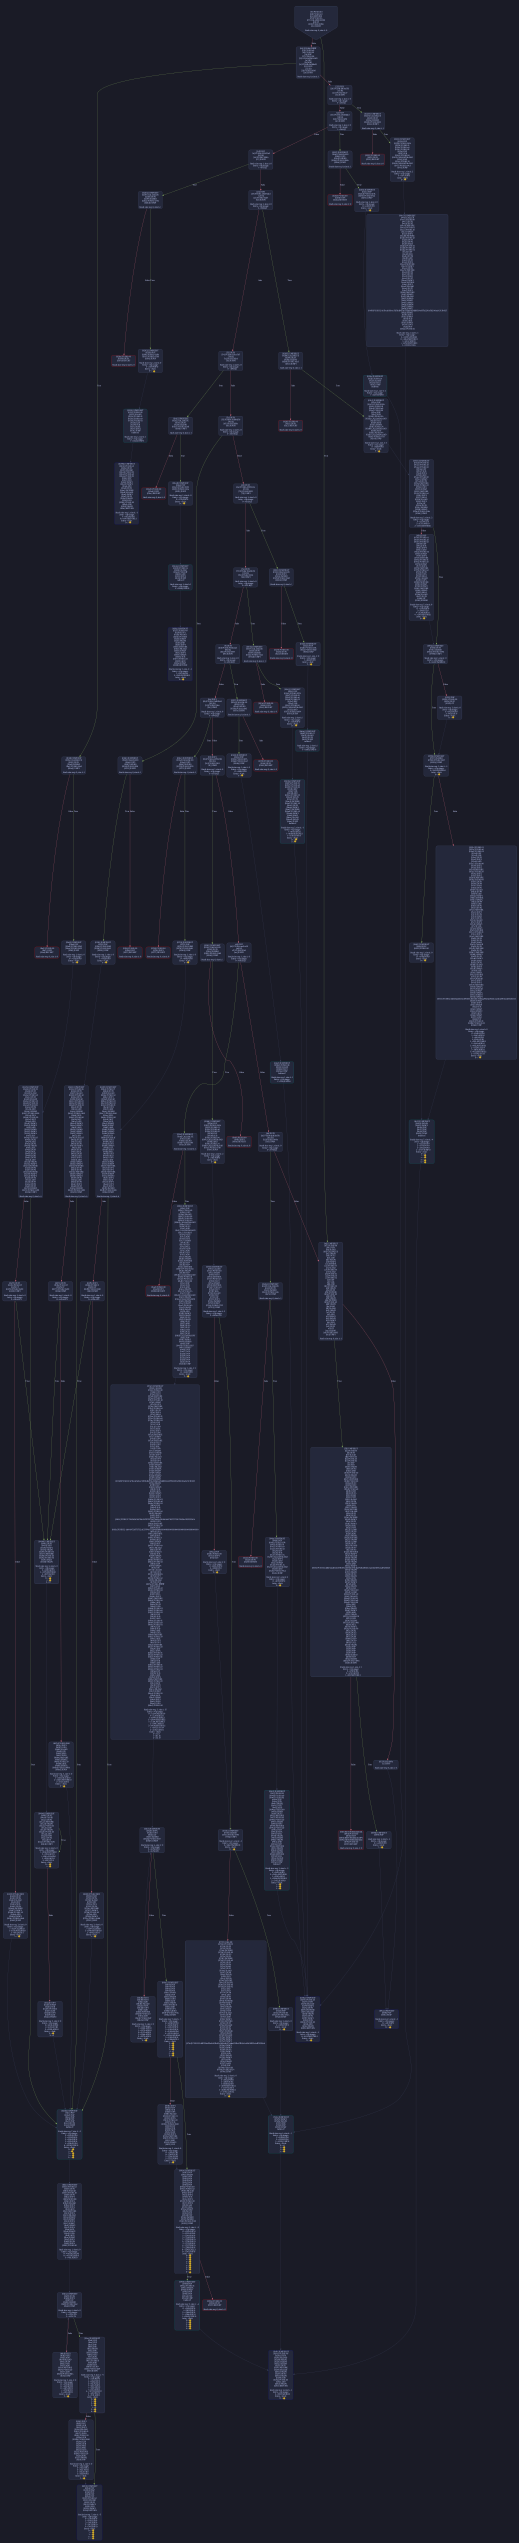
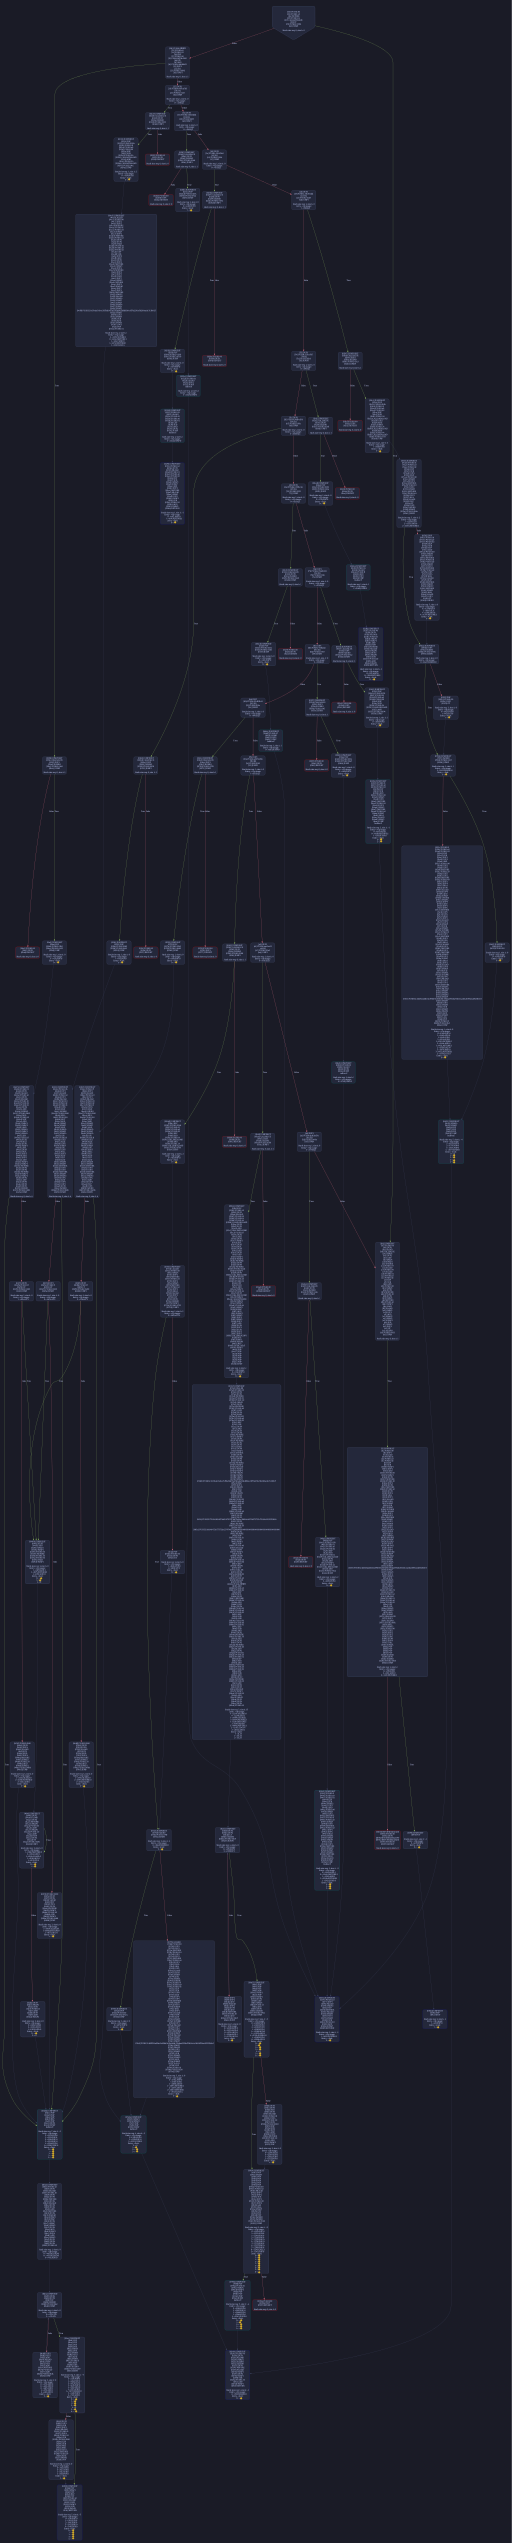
node "[ef] PUSH2 019a [f2] JUMP Stack size req: 0, sizeΔ: 0": removed
